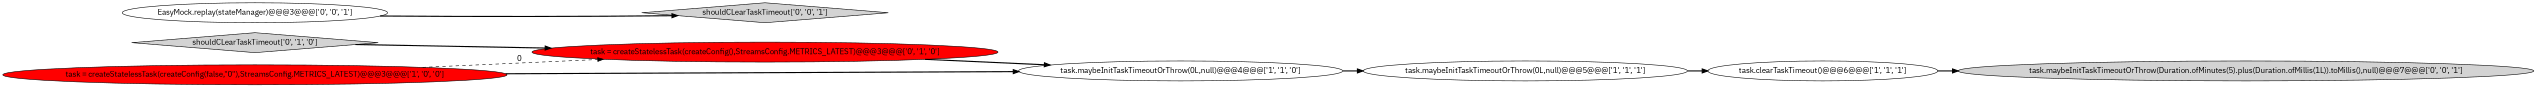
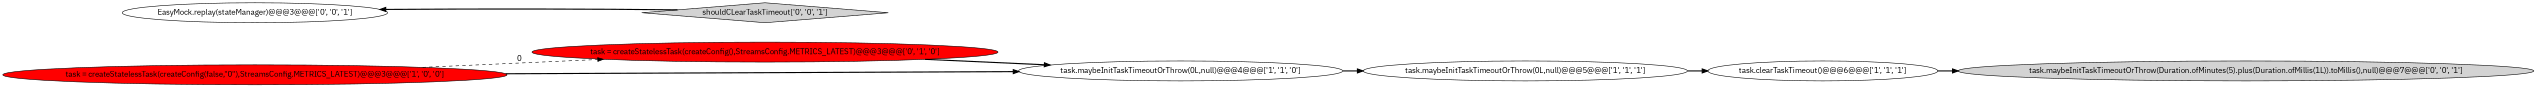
edge "EasyMock.replay(stateManager)@@@3@@@['0', '0', '1']" -> "shouldCLearTaskTimeout['0', '0', '1']": reversed
node "shouldCLearTaskTimeout['0', '1', '0']": removed
